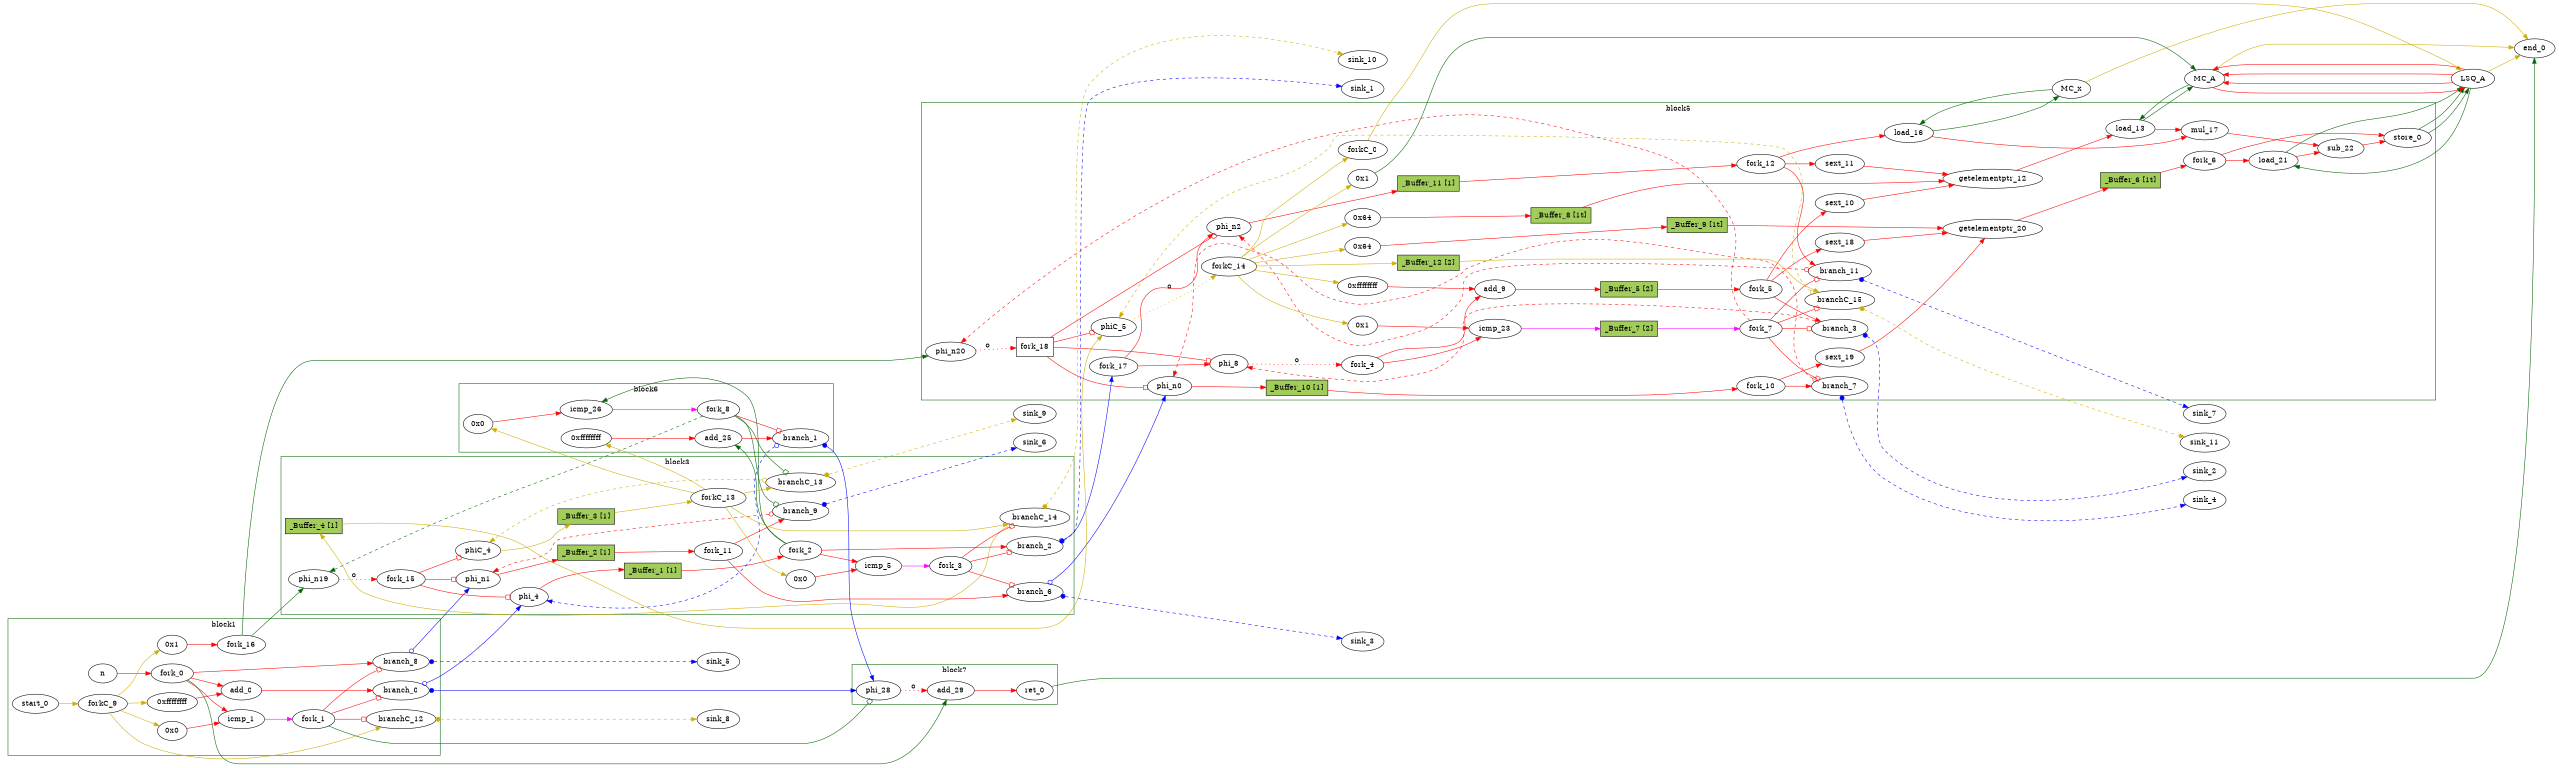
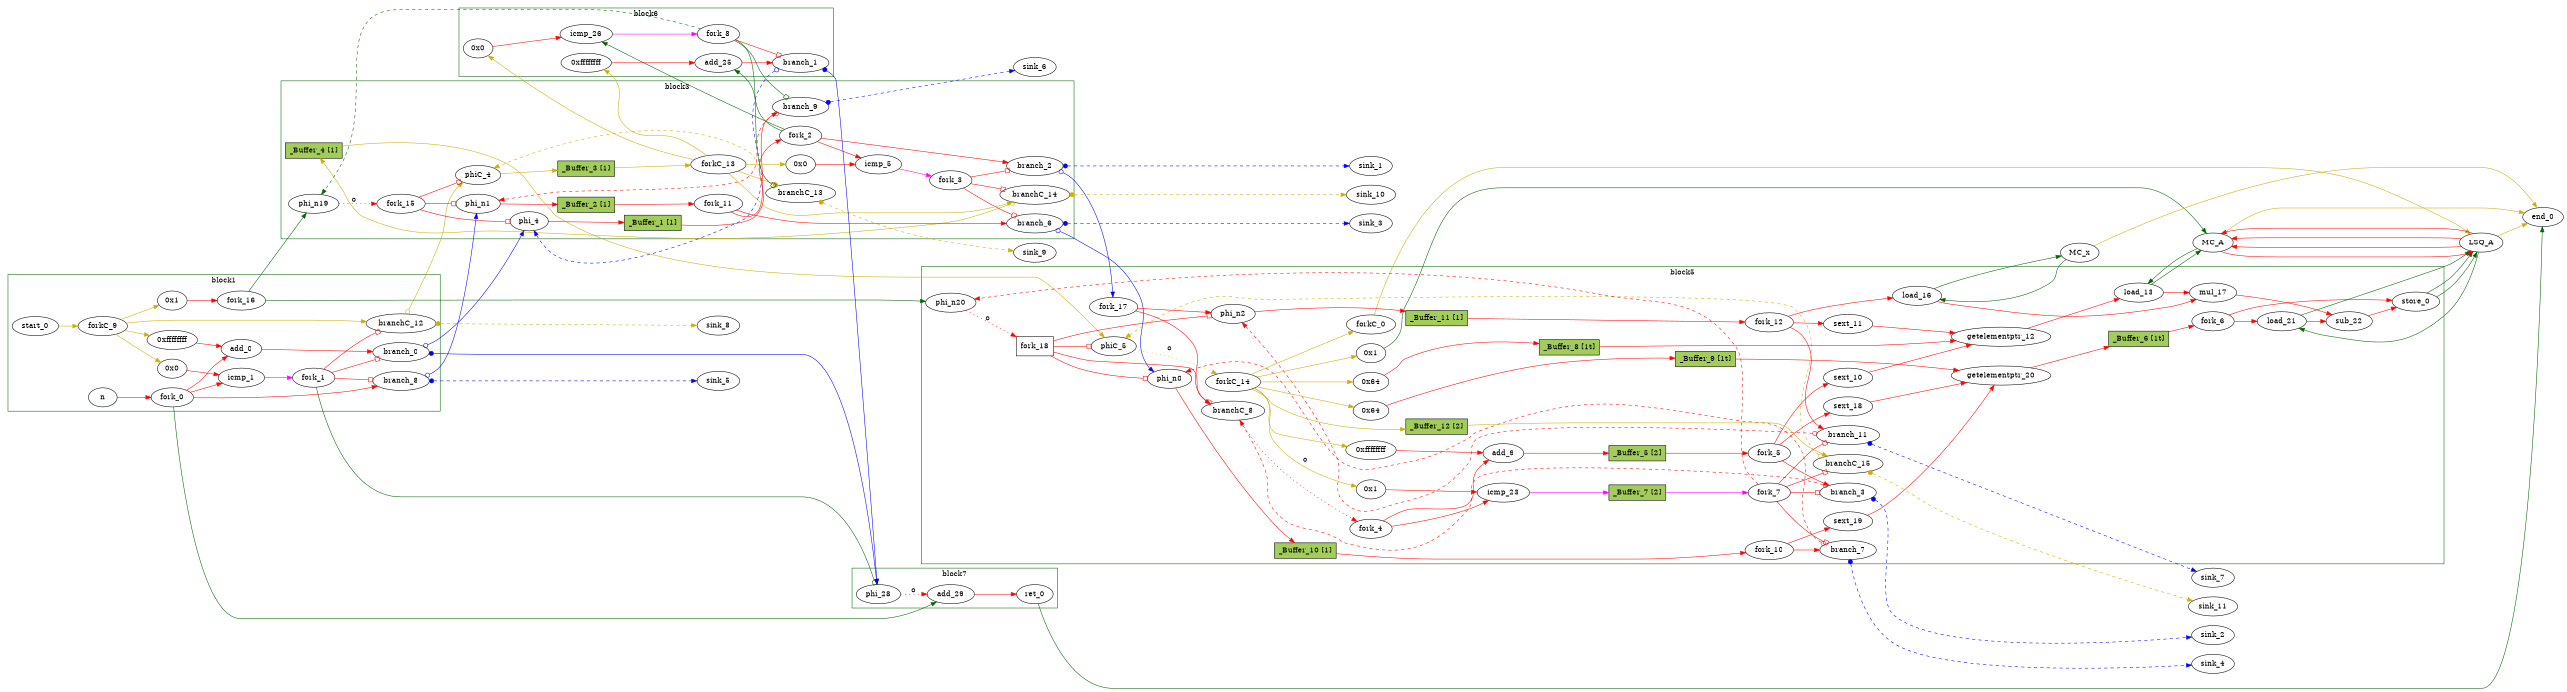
edge "phiC_4" -- "branchC_12": added
node "phi_8": label "phi_8" -> "branchC_8"
